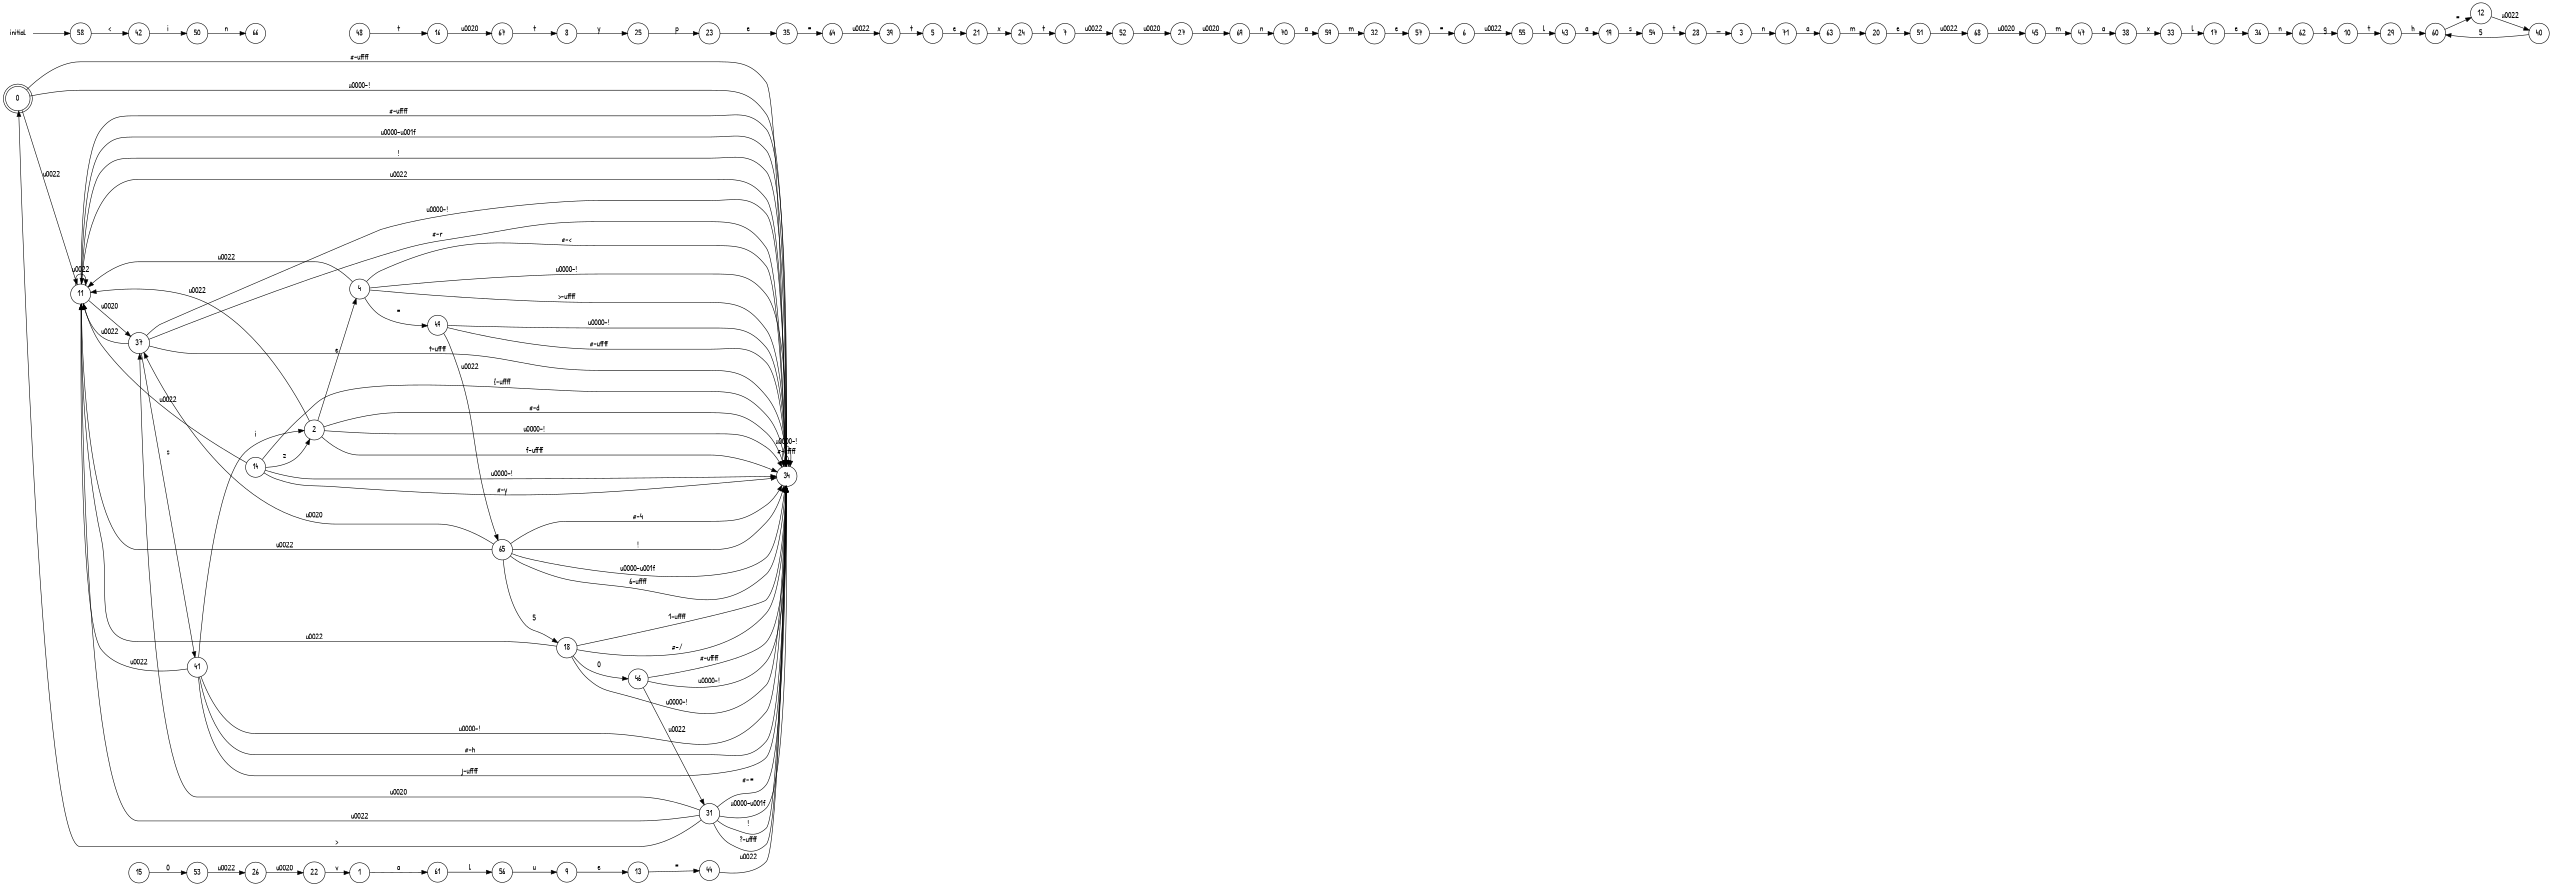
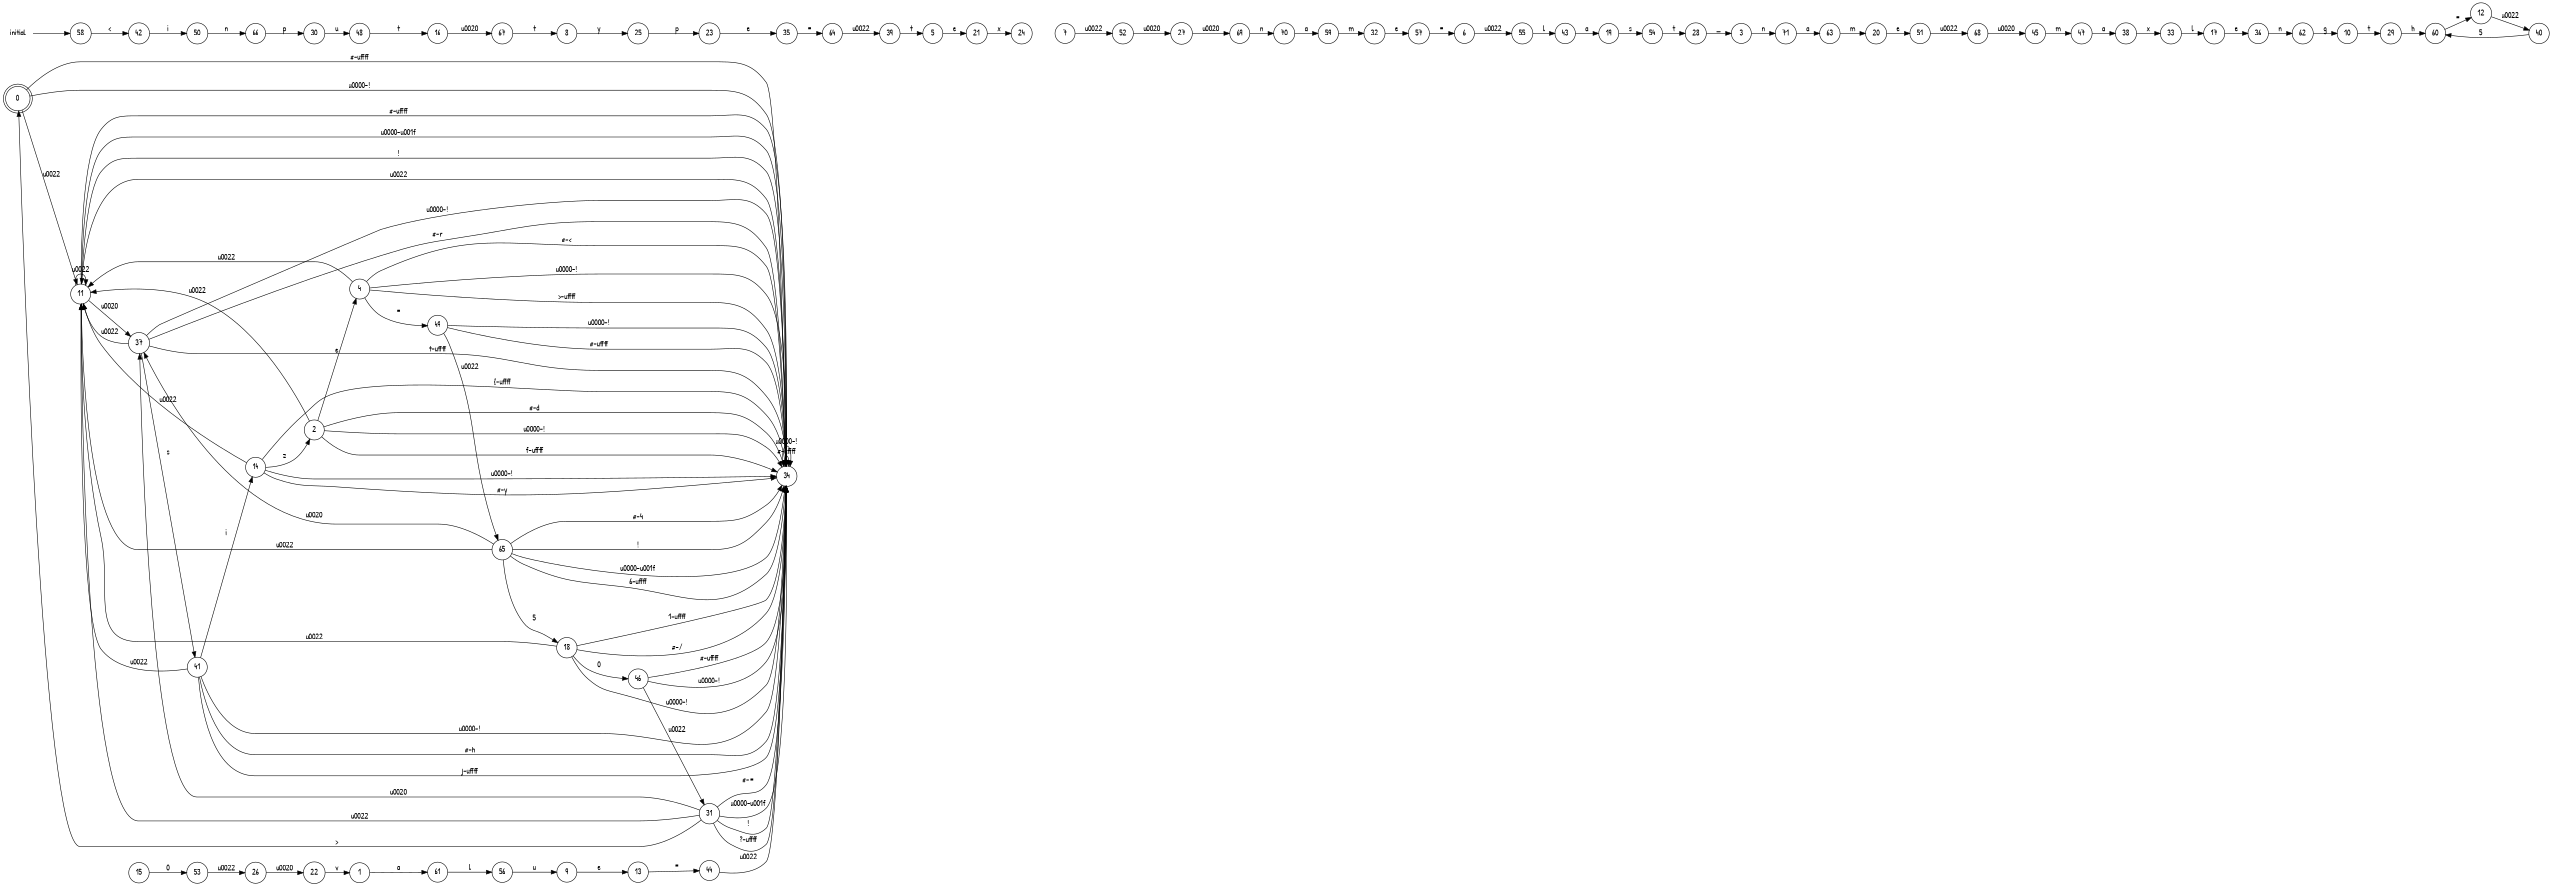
node "30": added
edge "24" -> "7": removed, label "t"
edge "41" -> "2": now "41" -> "14"
